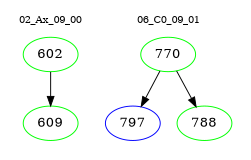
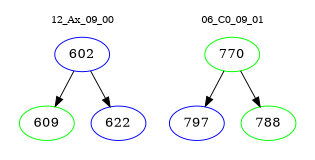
cluster "02_Ax_09_00": label "02_Ax_09_00" -> "12_Ax_09_00"
node "602": color green -> blue
node "622": added
